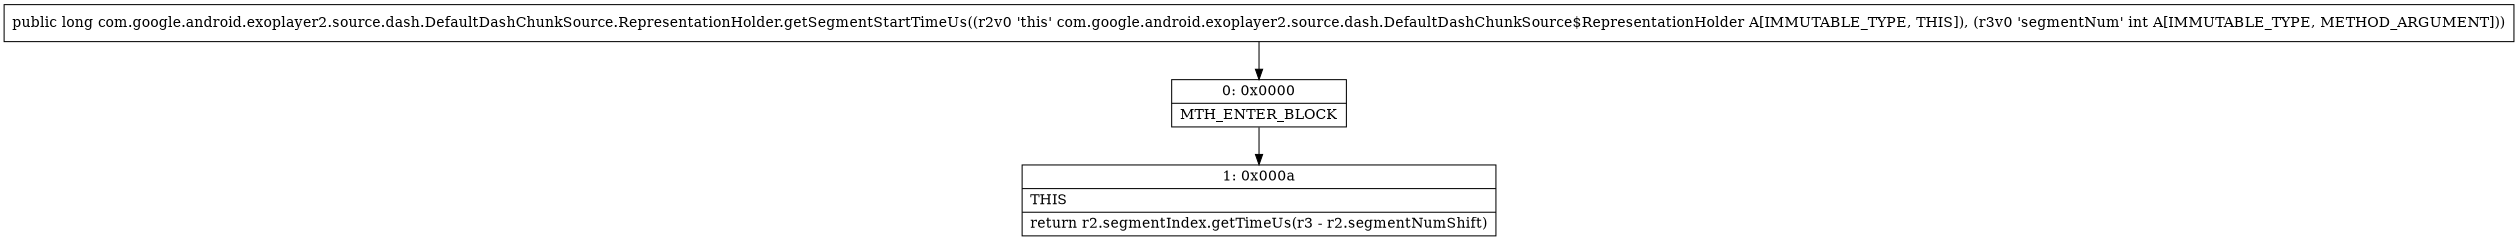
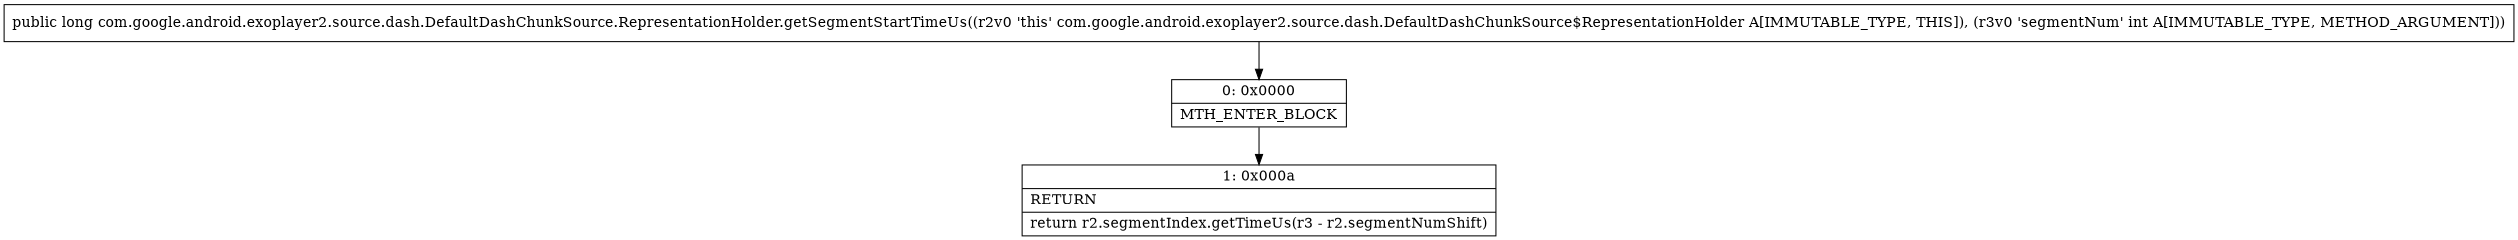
node "1: 0x000a": text "THIS" -> "RETURN"
